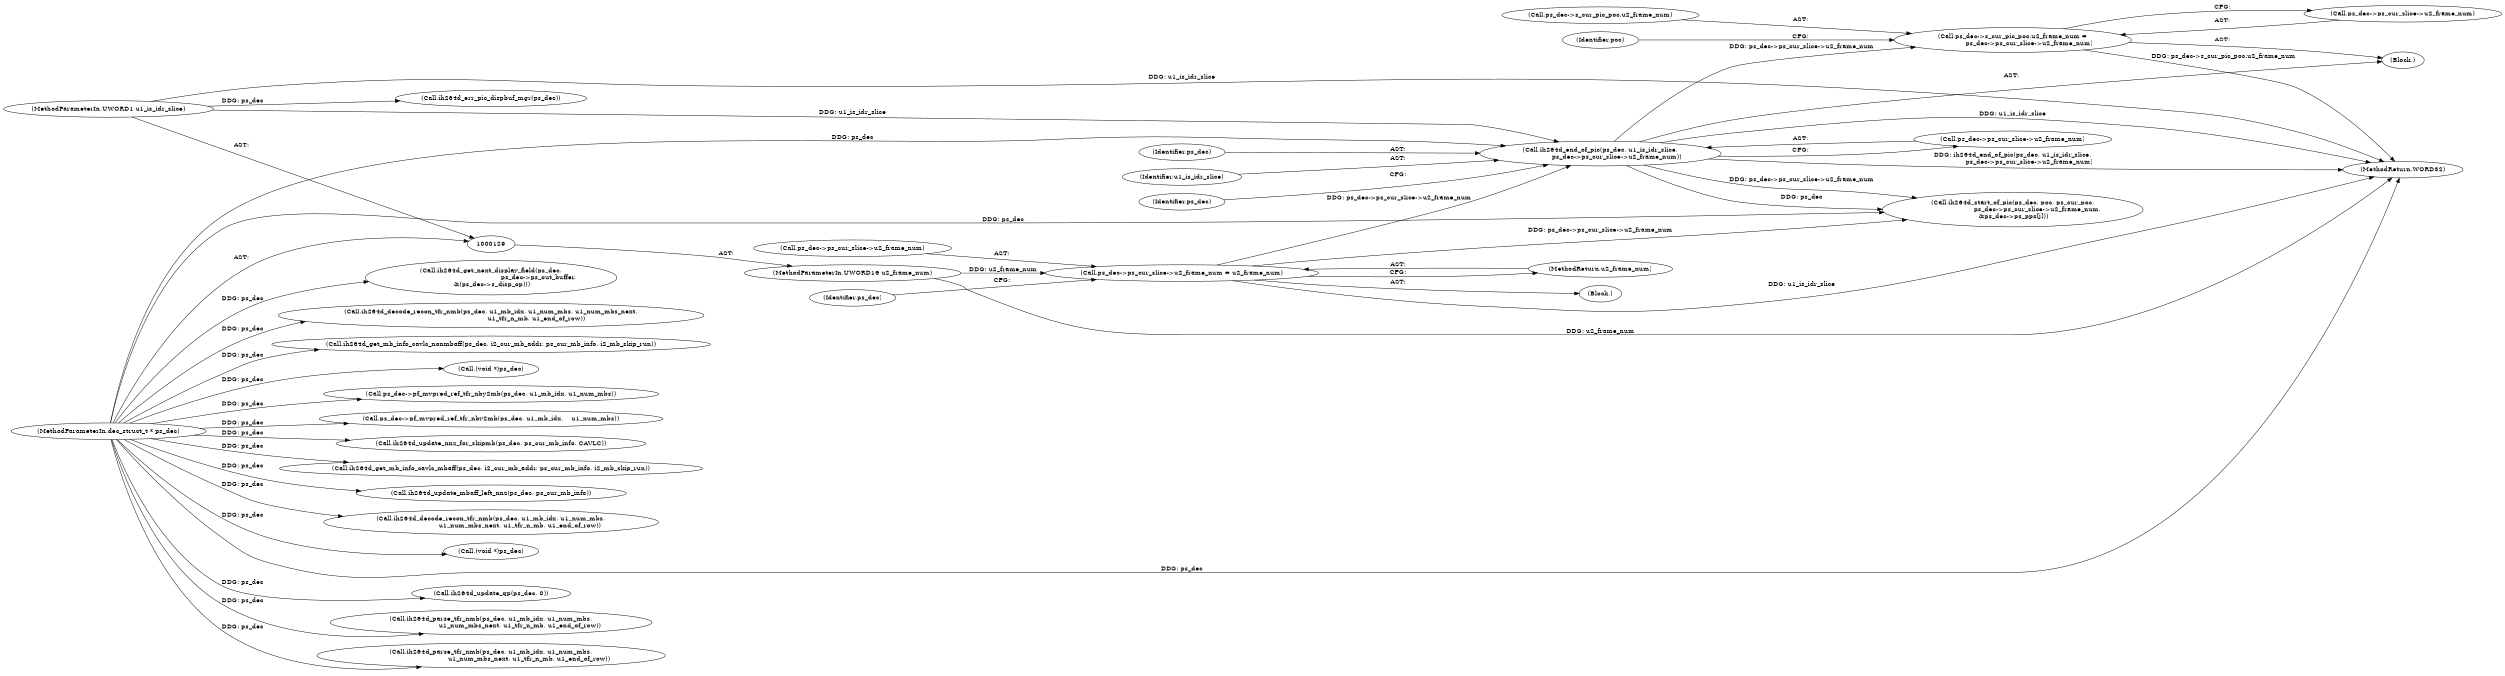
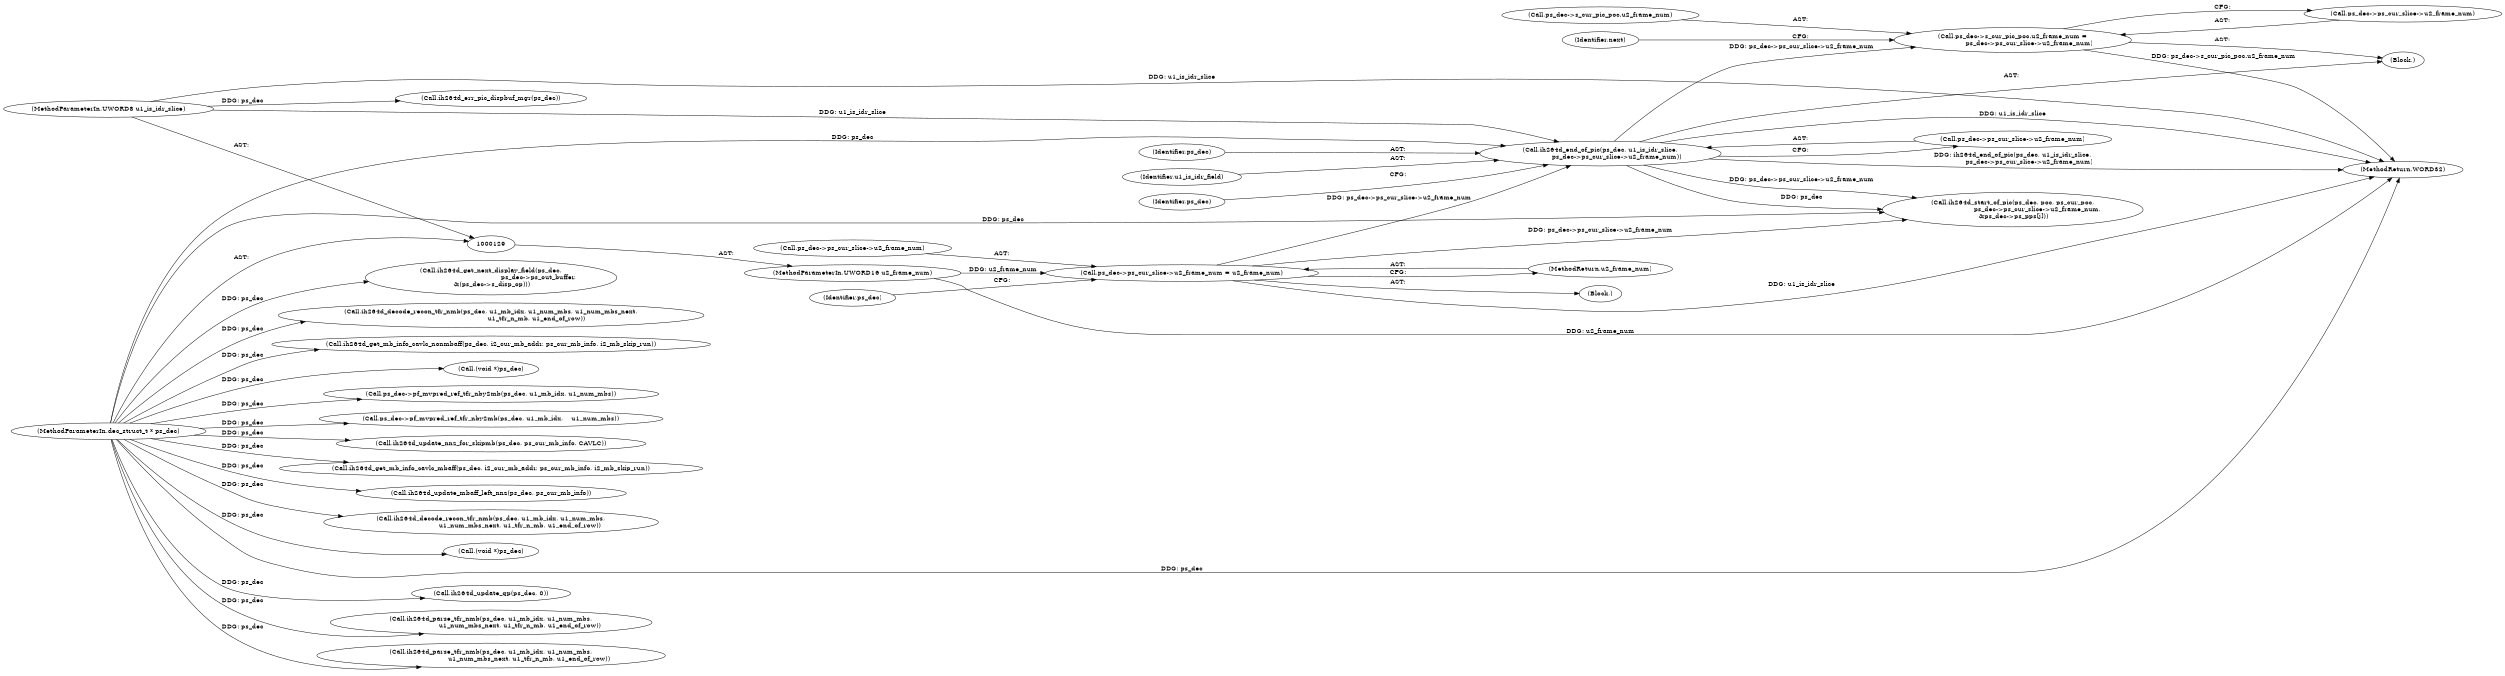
node "(Identifier,poc)": label "(Identifier,poc)" -> "(Identifier,next)"
node "(MethodParameterIn,UWORD1 u1_is_idr_slice)": label "(MethodParameterIn,UWORD1 u1_is_idr_slice)" -> "(MethodParameterIn,UWORD8 u1_is_idr_slice)"
node "(Identifier,u1_is_idr_slice)": label "(Identifier,u1_is_idr_slice)" -> "(Identifier,u1_is_idr_field)"
